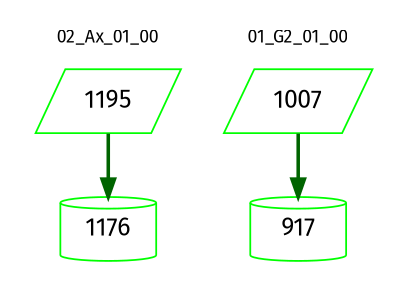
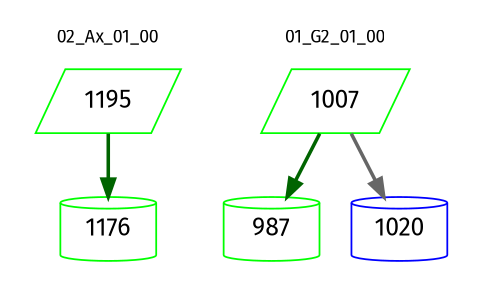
node "917": label "917" -> "987"
node "1020": added
